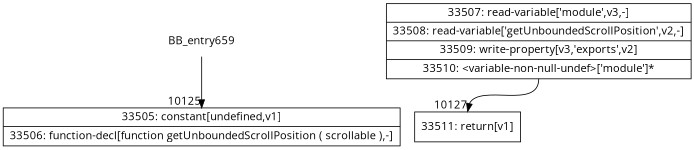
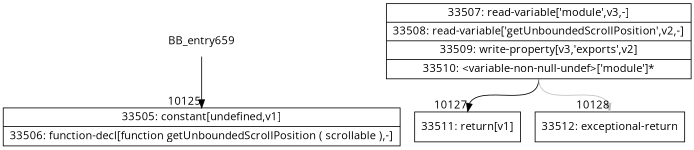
node "33512: exceptional-return": added
